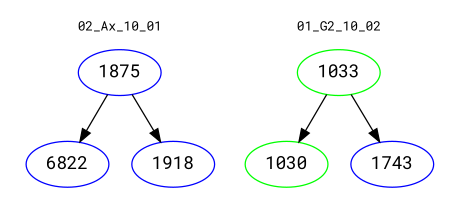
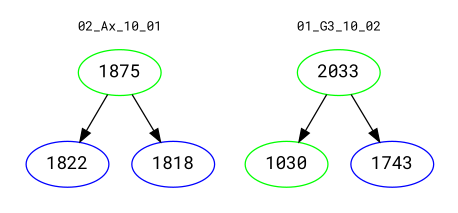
cluster "01_G2_10_02": label "01_G2_10_02" -> "01_G3_10_02"
node "1875": color blue -> green
node "1033": label "1033" -> "2033"
node "6822": label "6822" -> "1822"
node "1918": label "1918" -> "1818"
